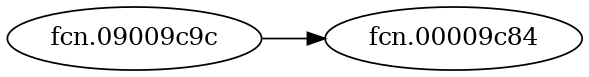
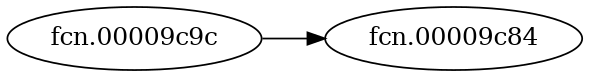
node "fcn.09009c9c": label "fcn.09009c9c" -> "fcn.00009c9c"
